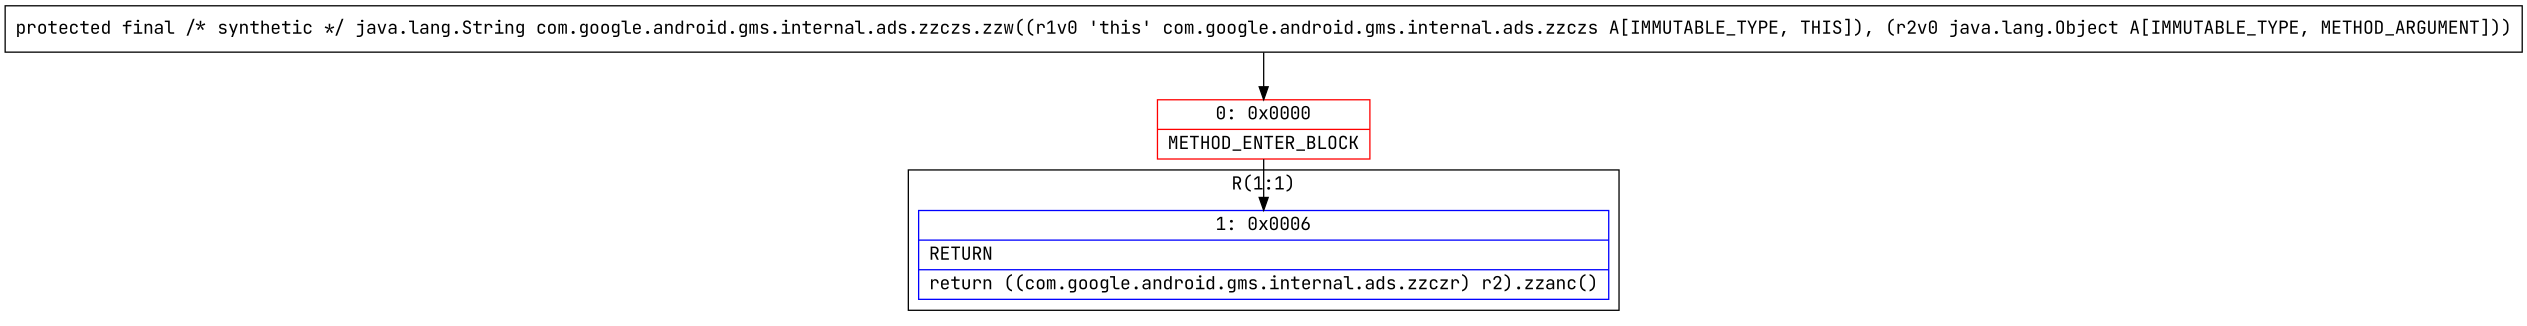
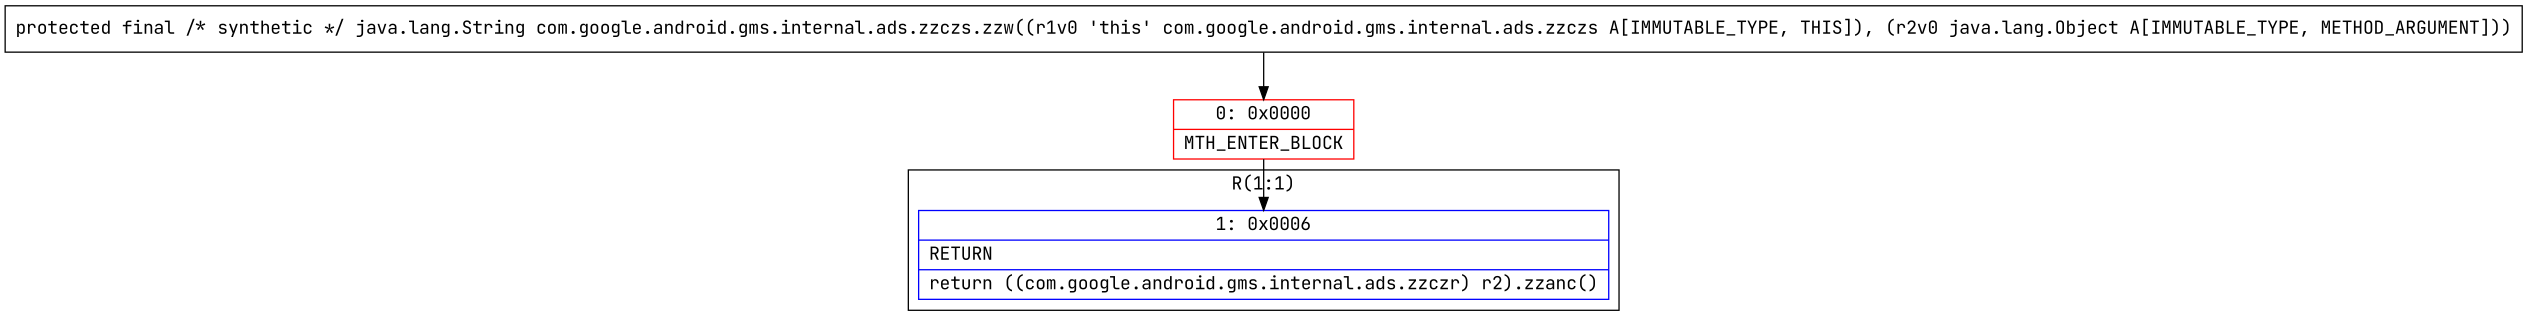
node "0: 0x0000": text "METHOD_ENTER_BLOCK" -> "MTH_ENTER_BLOCK"
